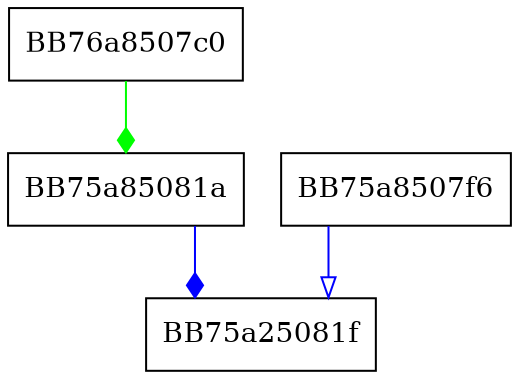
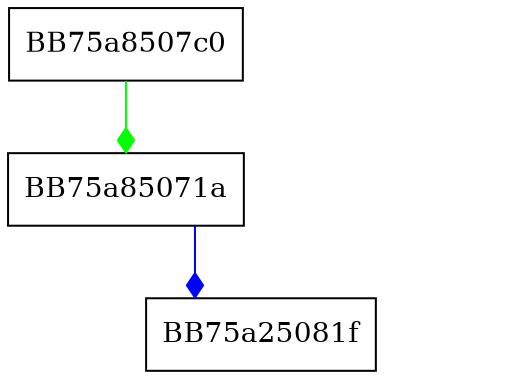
node "BB76a8507c0": label "BB76a8507c0" -> "BB75a8507c0"
node "BB75a85081a": label "BB75a85081a" -> "BB75a85071a"
node "BB75a8507f6": removed
